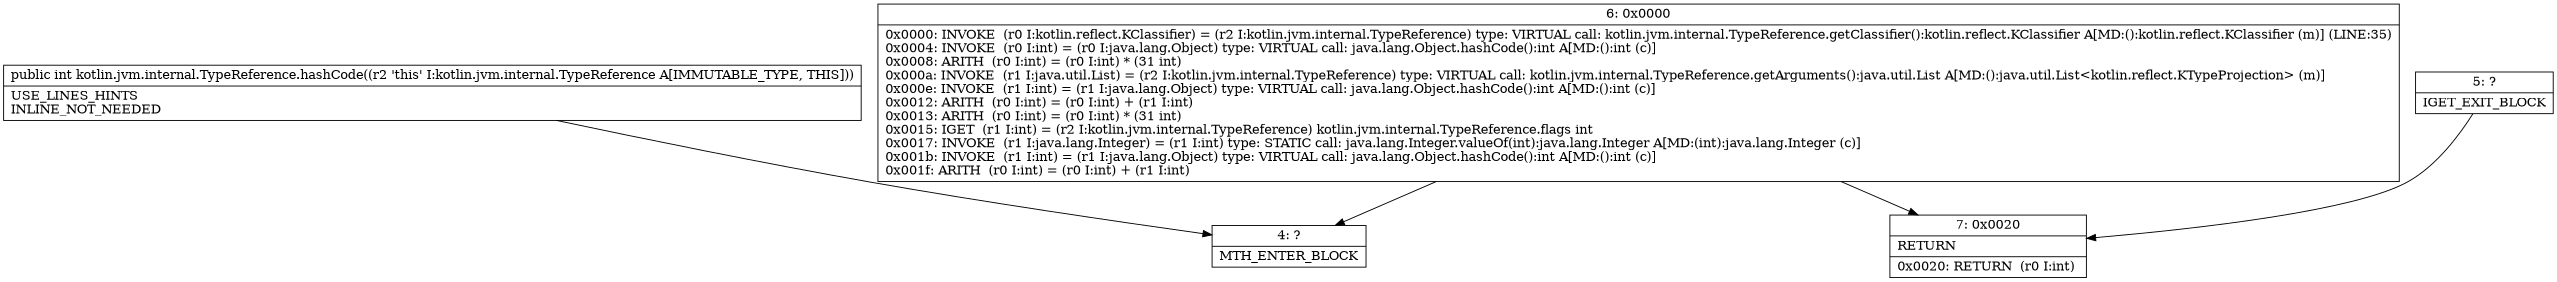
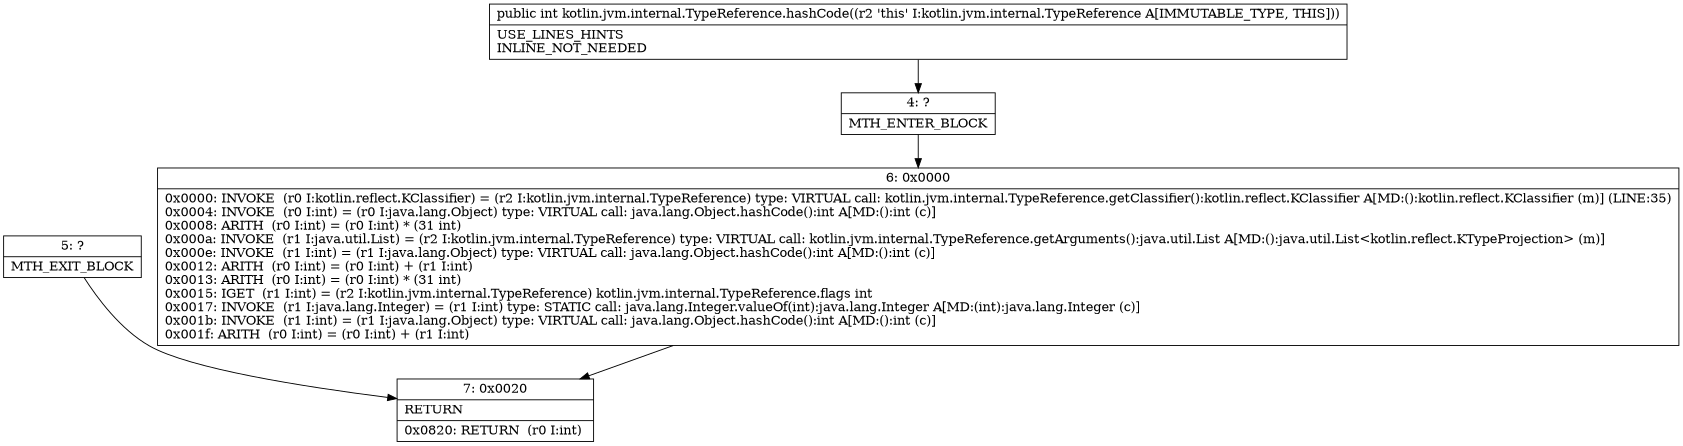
node "5: ?": text "IGET_EXIT_BLOCK" -> "MTH_EXIT_BLOCK"
edge "6: 0x0000" -> "4: ?": reversed
node "7: 0x0020": text "0x0020: RETURN  (r0 I:int)" -> "0x0820: RETURN  (r0 I:int)"
